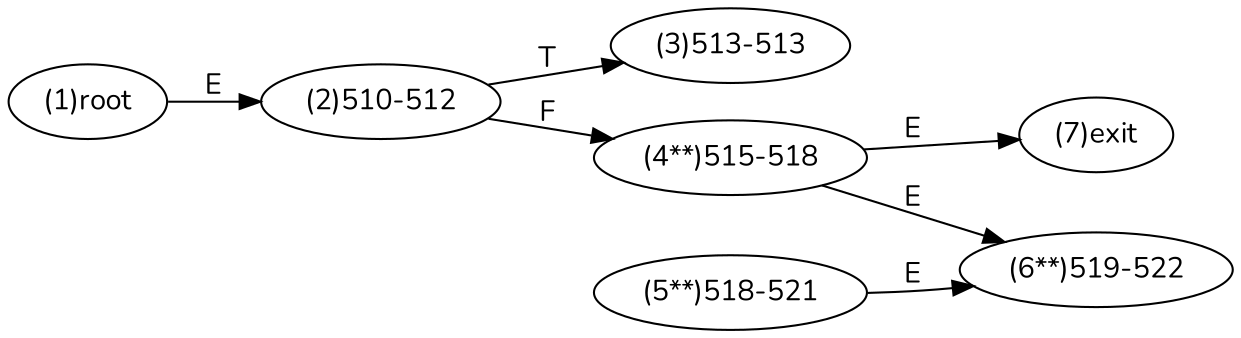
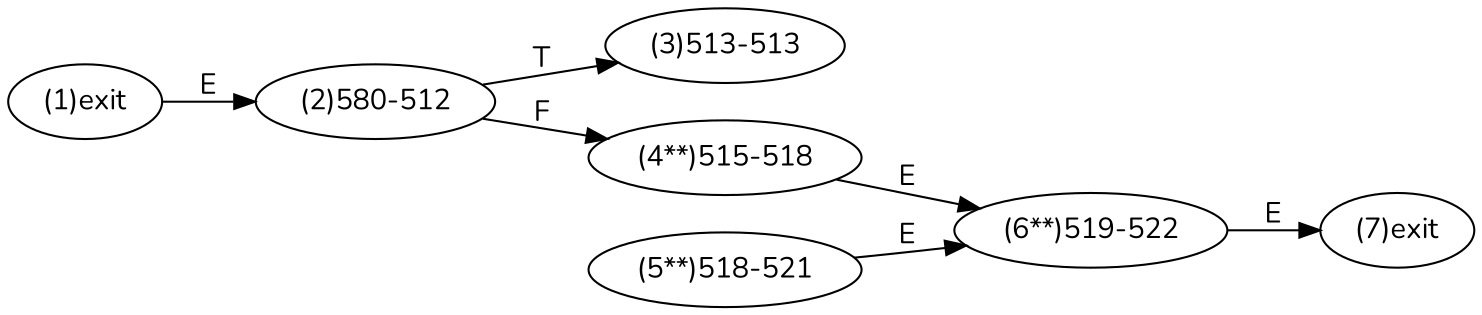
node "(1)root": label "(1)root" -> "(1)exit"
node "(2)510-512": label "(2)510-512" -> "(2)580-512"
edge "(4**)515-518" -> "(7)exit": now "(6**)519-522" -> "(7)exit"
